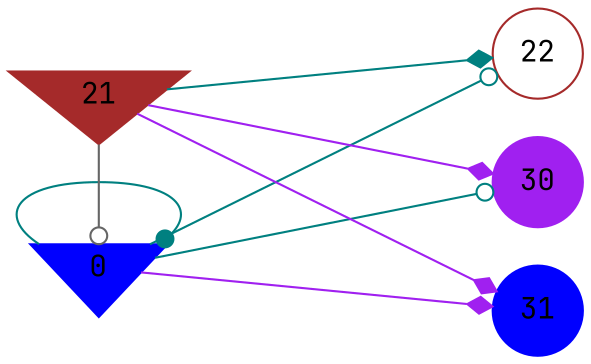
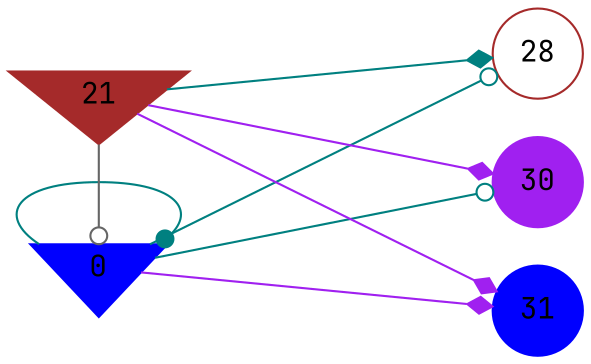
node "22": label "22" -> "28"
